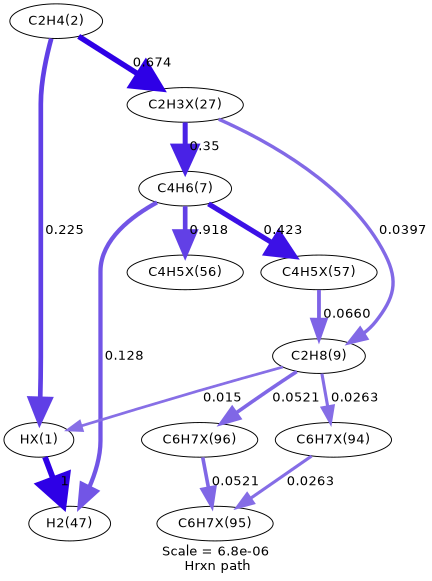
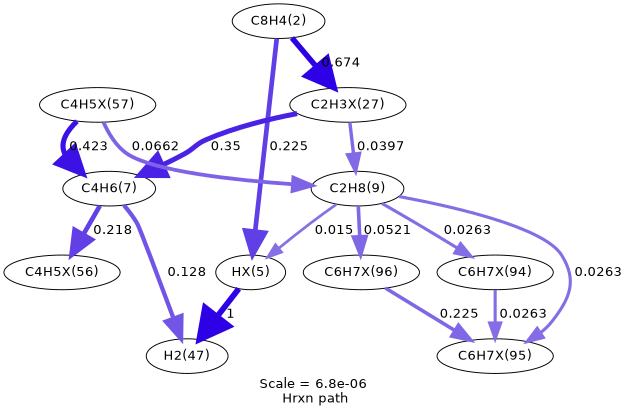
node "C2H4(2)": label "C2H4(2)" -> "C8H4(2)"
edge "C4H6(7)" -> "C4H5X(57)": reversed
edge "C4H6(7)" -> "C4H5X(56)": label " 0.918" -> " 0.218"
edge "C2H8(9)" -> "C6H7X(95)": added, label "0.0263"
edge "C4H5X(57)" -> "C2H8(9)": label " 0.0660" -> " 0.0662"
node "HX(1)": label "HX(1)" -> "HX(5)"
edge "C6H7X(96)" -> "C6H7X(95)": label " 0.0521" -> " 0.225"
